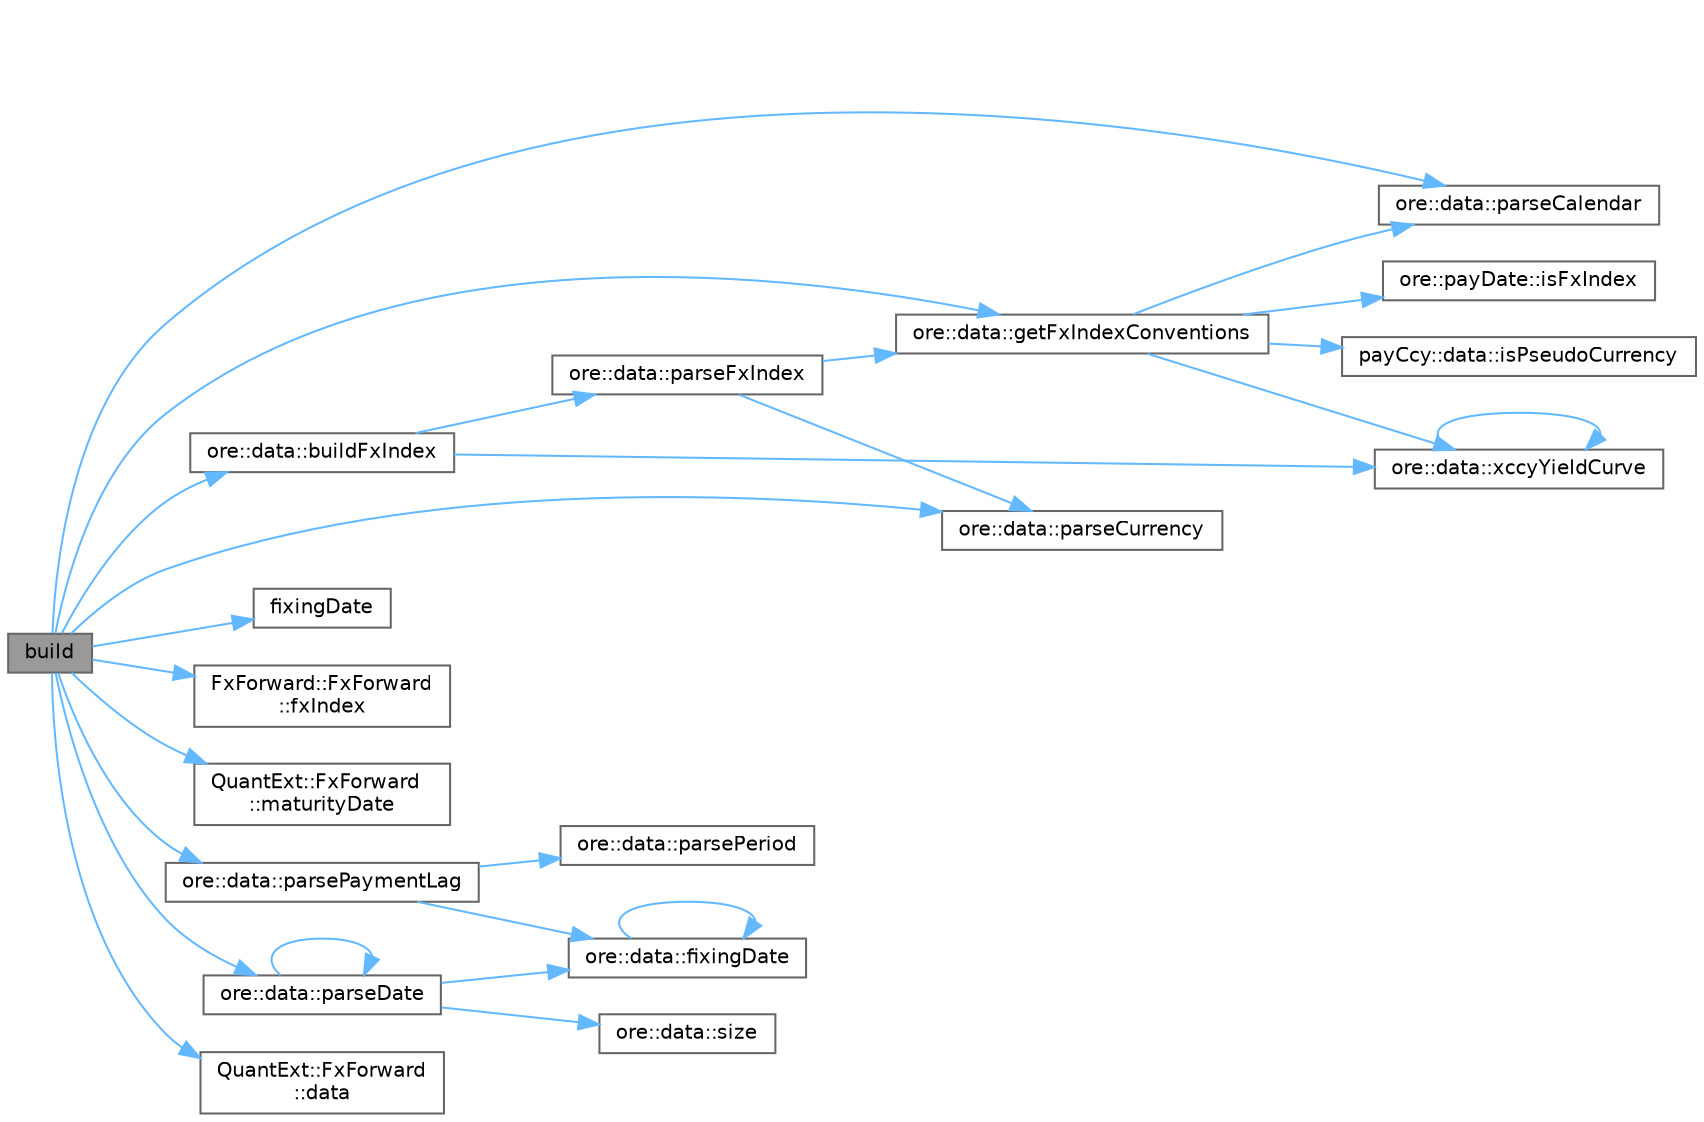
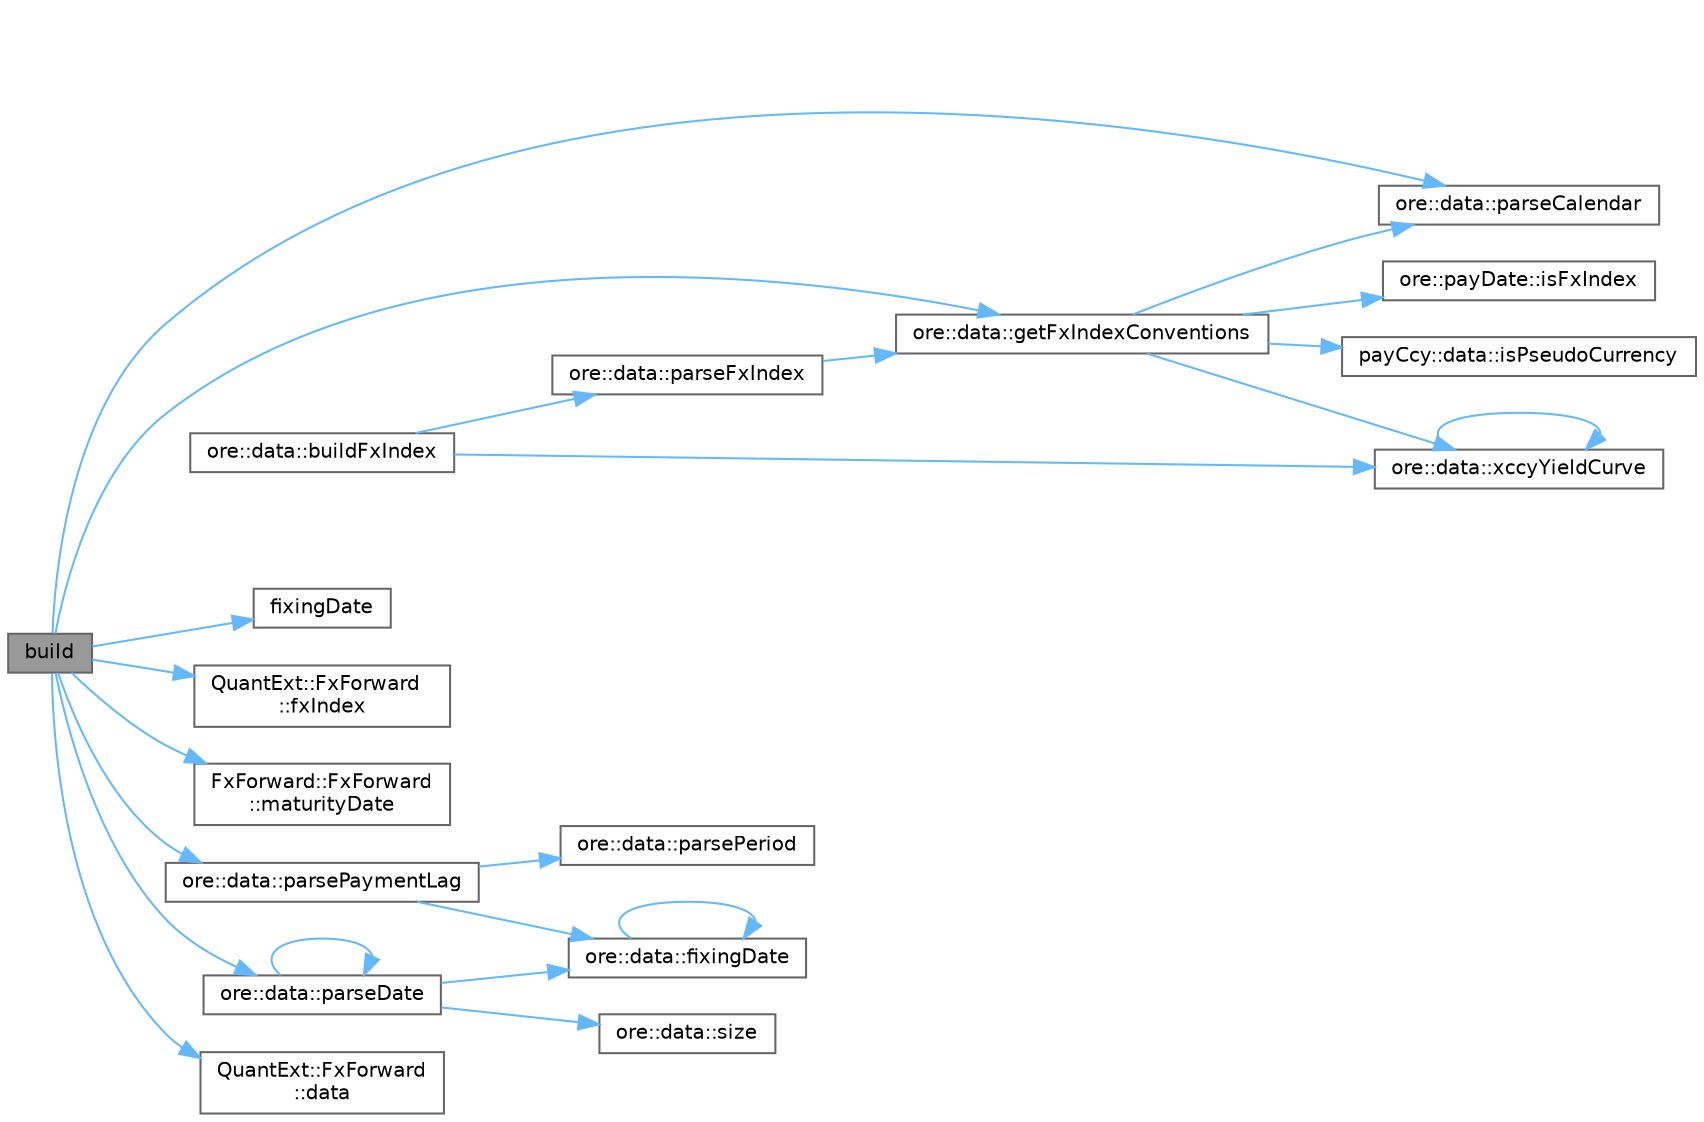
node "ore::data::parseCurrency": removed
edge "build" -> "ore::data::buildFxIndex": removed
node "FxForward::FxForward ::fxIndex": label "FxForward::FxForward ::fxIndex" -> "QuantExt::FxForward ::fxIndex"
node "QuantExt::FxForward ::maturityDate": label "QuantExt::FxForward ::maturityDate" -> "FxForward::FxForward ::maturityDate"
